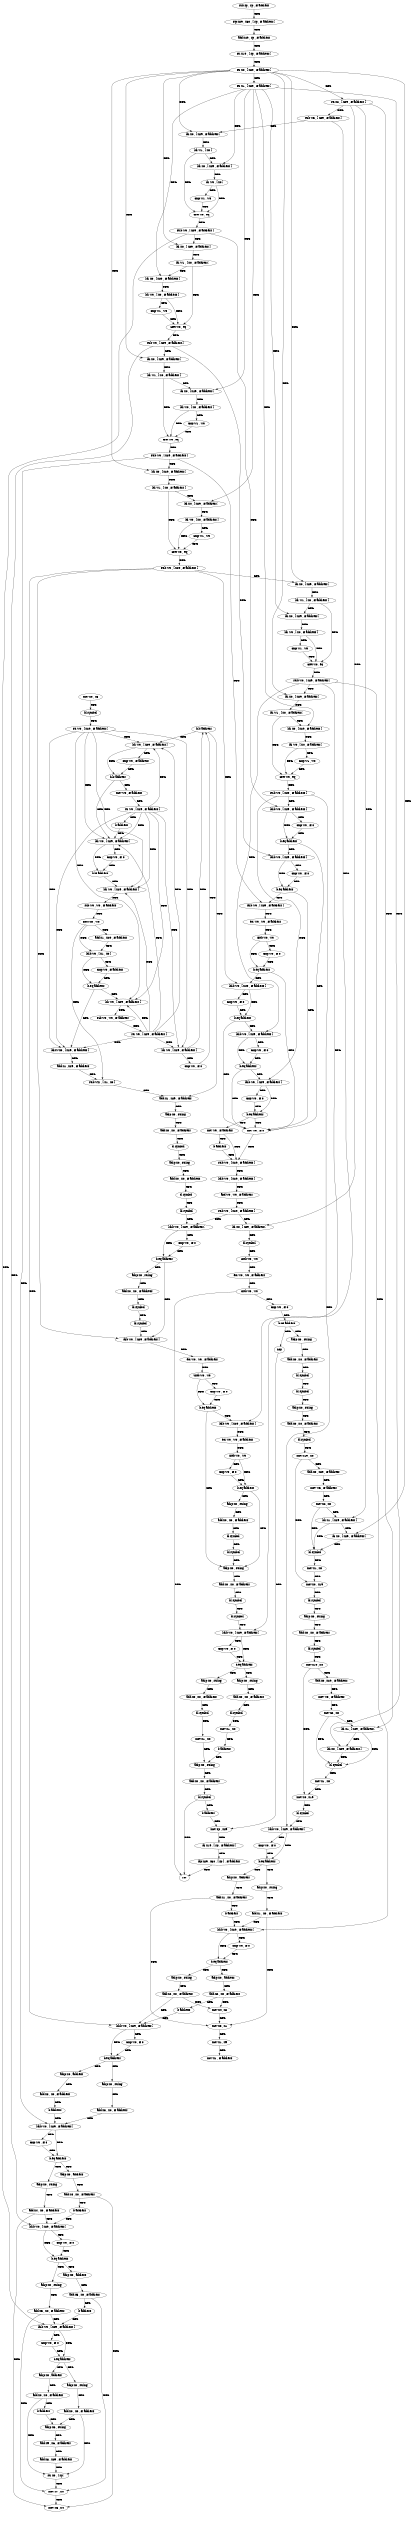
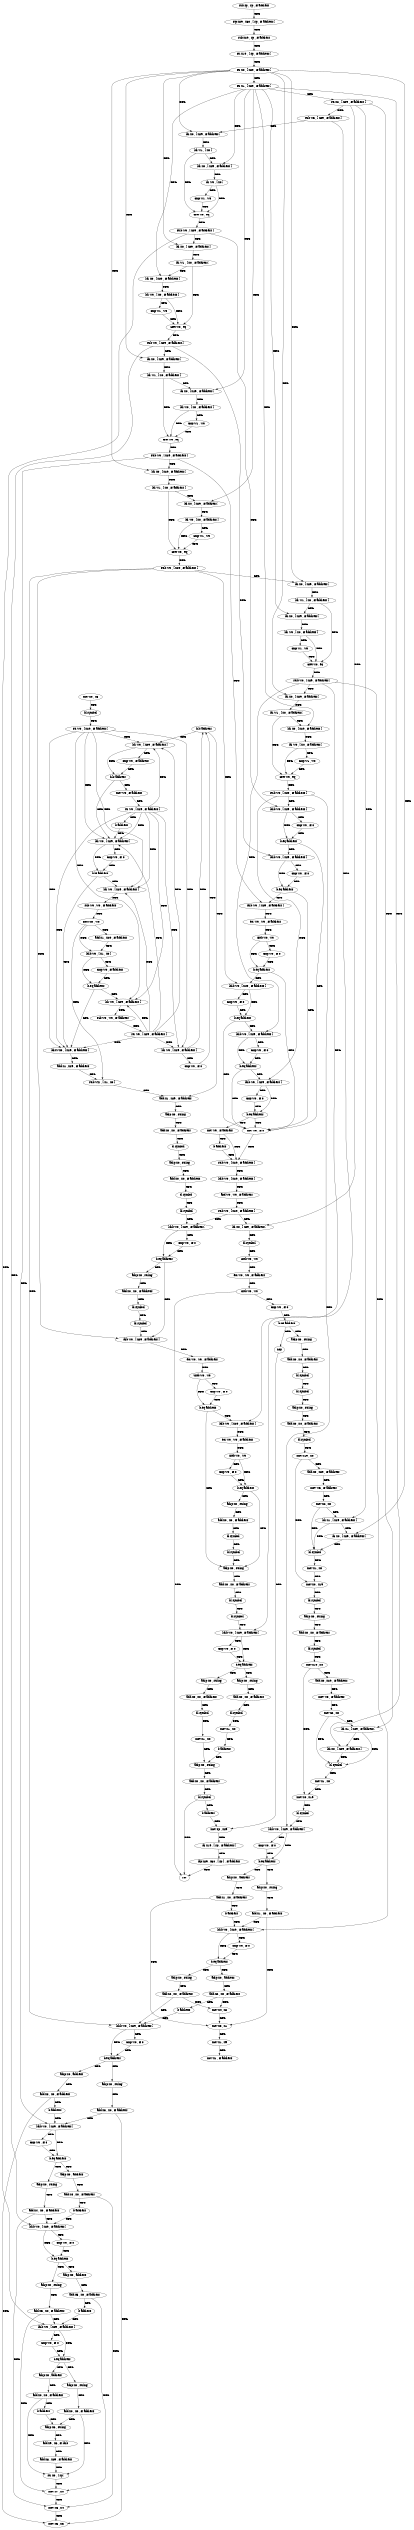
node "add x29 , sp , # address": label "add x29 , sp , # address" -> "sub x29 , sp , # address"
edge "str x0 , [ x29 , # address ]" -> "str x2 , [ x29 , # address ]": now "str x1 , [ x29 , # address ]" -> "str x2 , [ x29 , # address ]"
edge "b.le address" -> "ldrsw x0 , [ x29 , # address ]": added, label "CFG"
node "add x9 , x6 , # address": label "add x9 , x6 , # address" -> "add x9 , x6 , # ldrb"
node "mov x5 , x3": added
